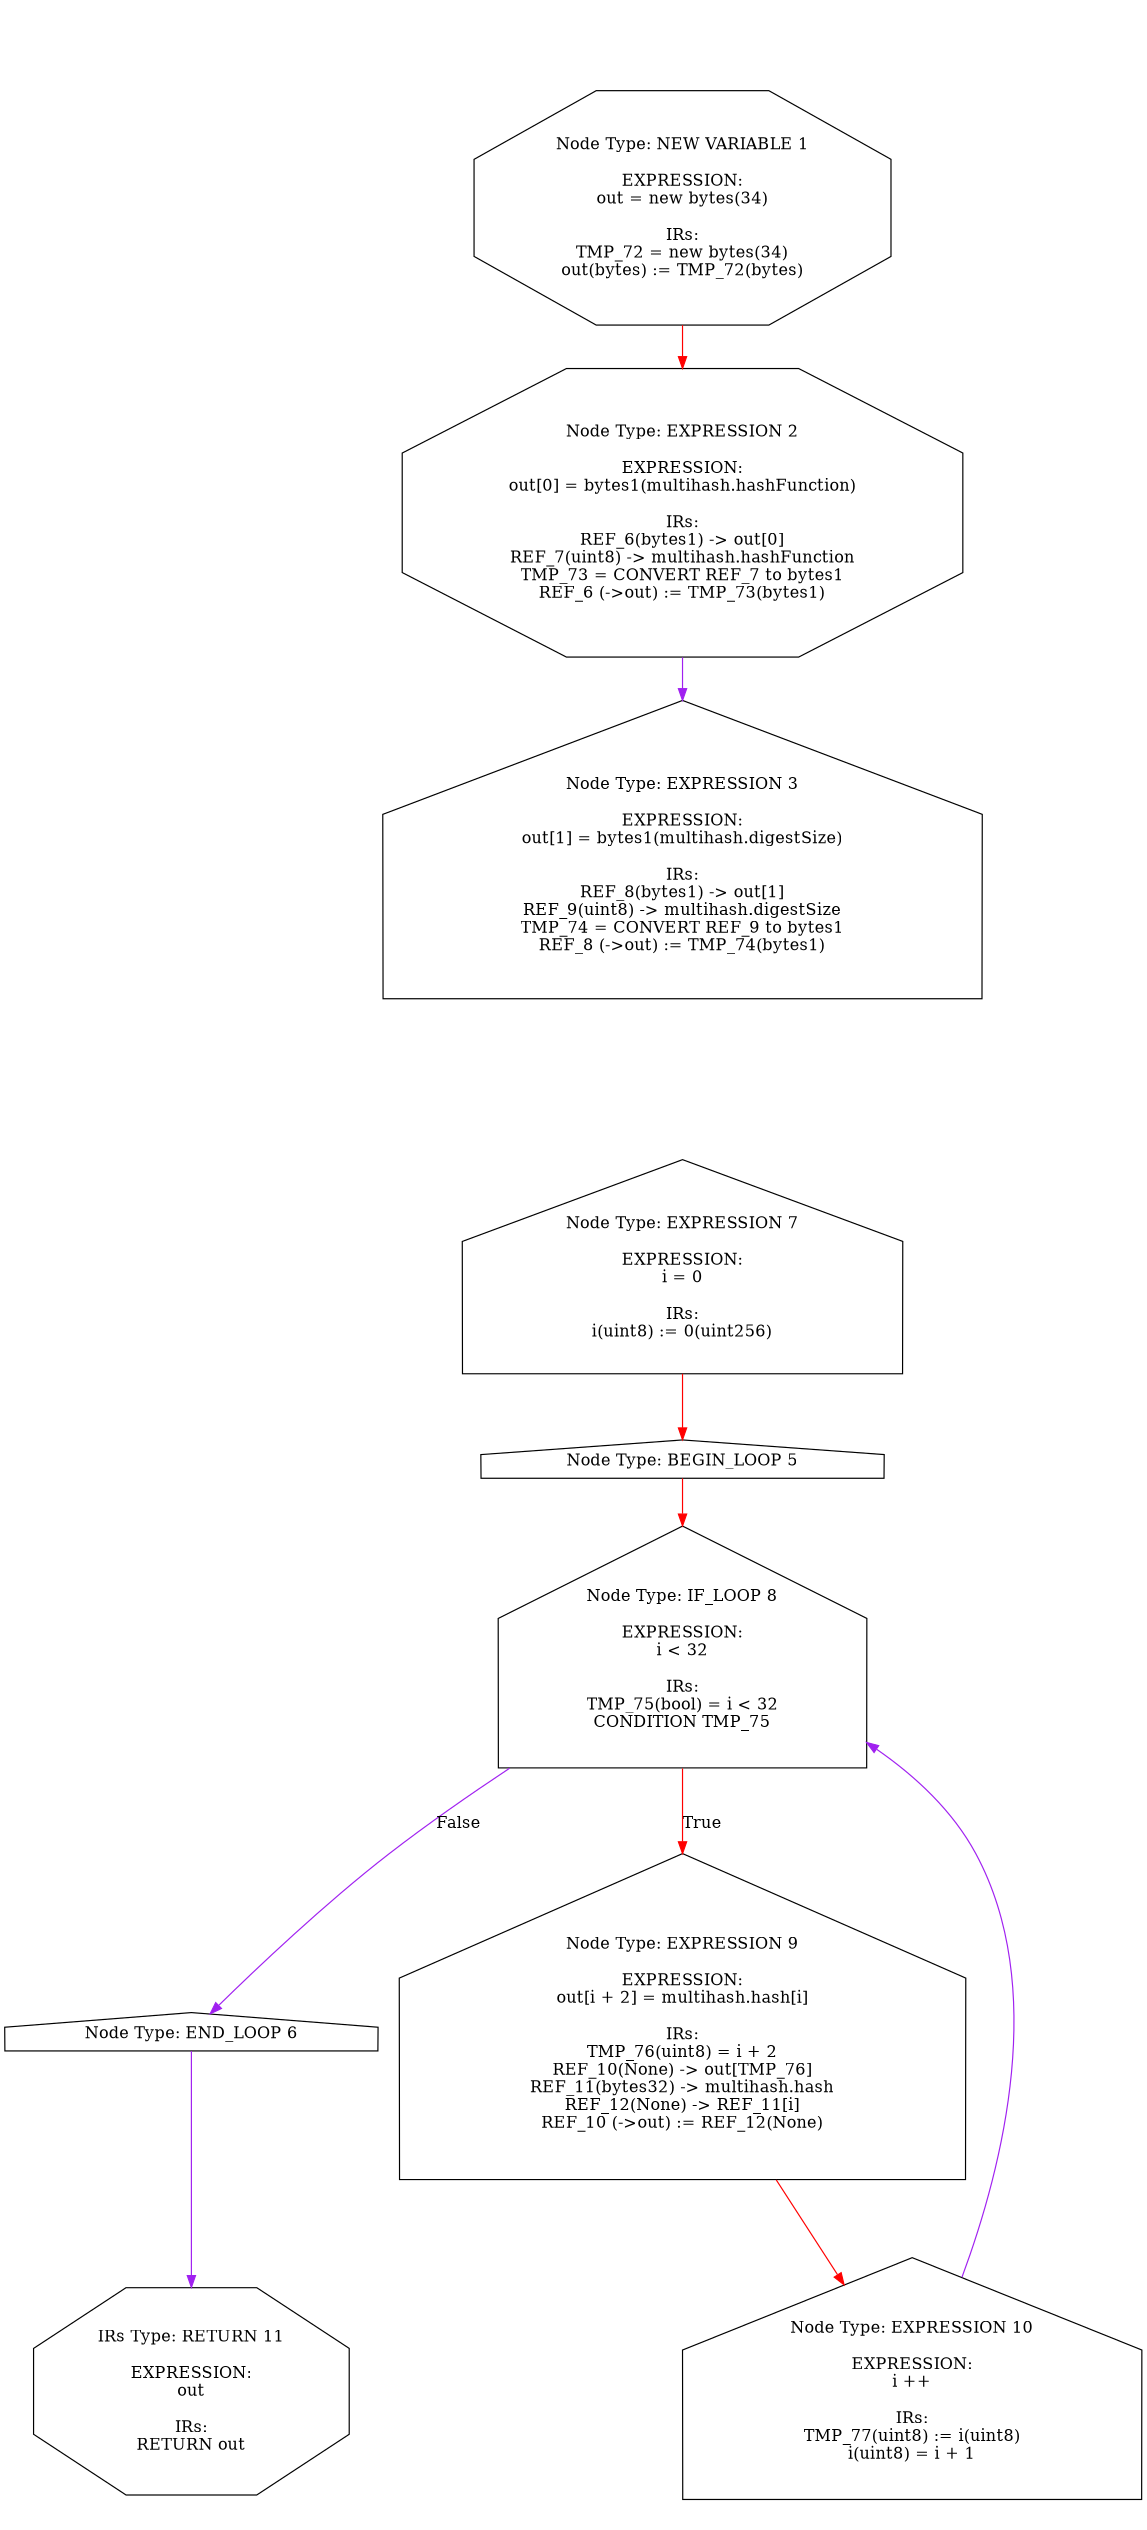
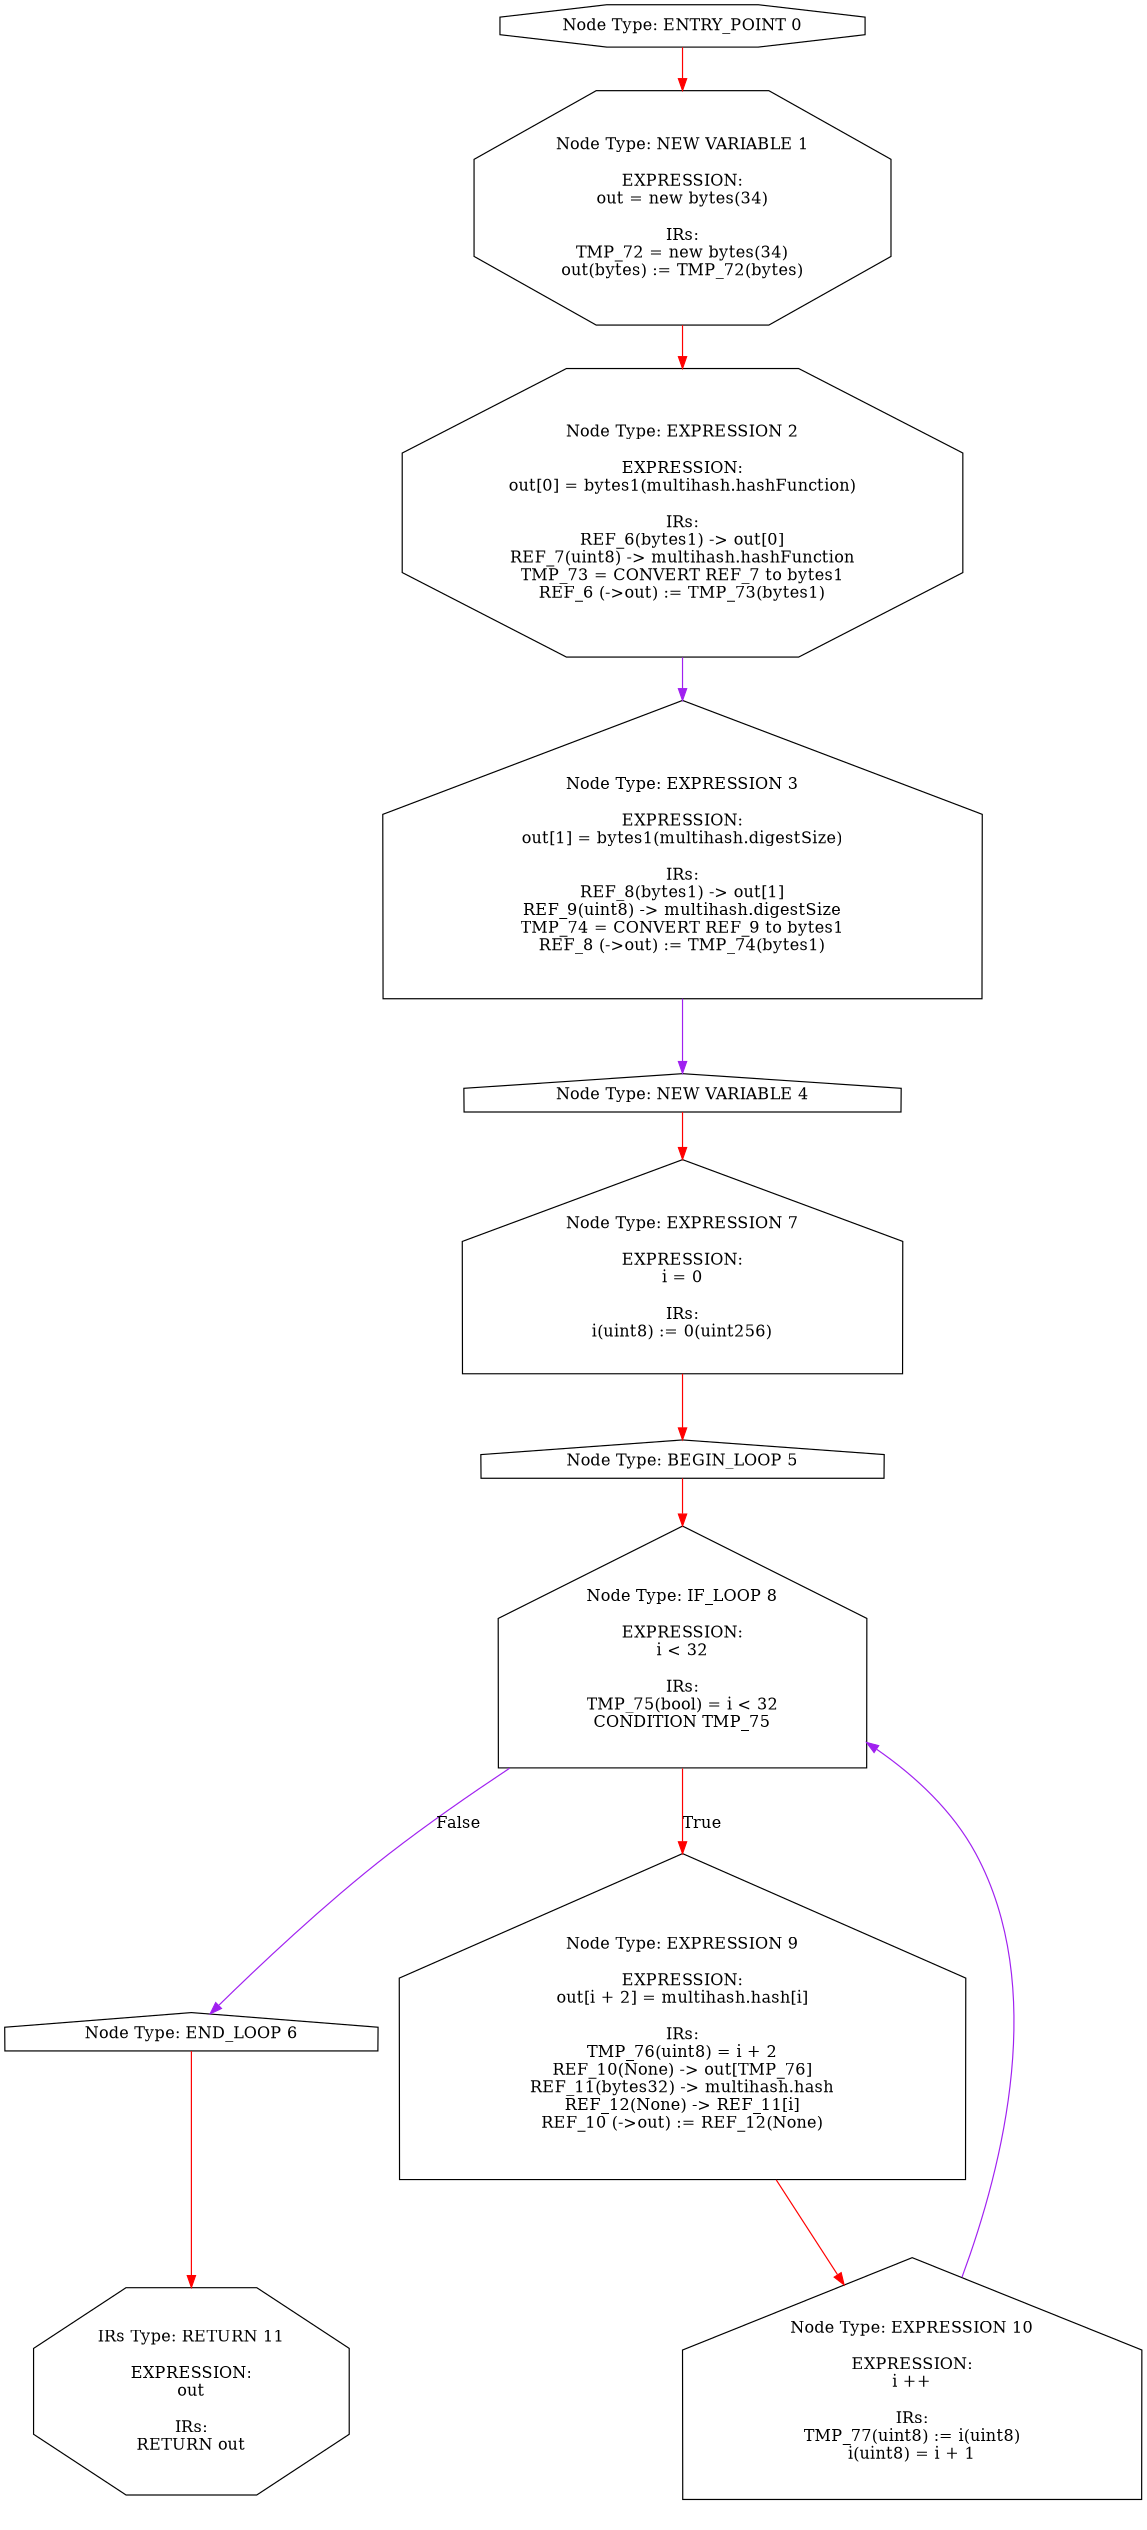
node "Node Type: ENTRY_POINT 0": added
node "Node Type: NEW VARIABLE 4": added
edge "Node Type: END_LOOP 6" -> "IRs Type: RETURN 11 EXPRESSION: out IRs: RETURN out": color purple -> red
